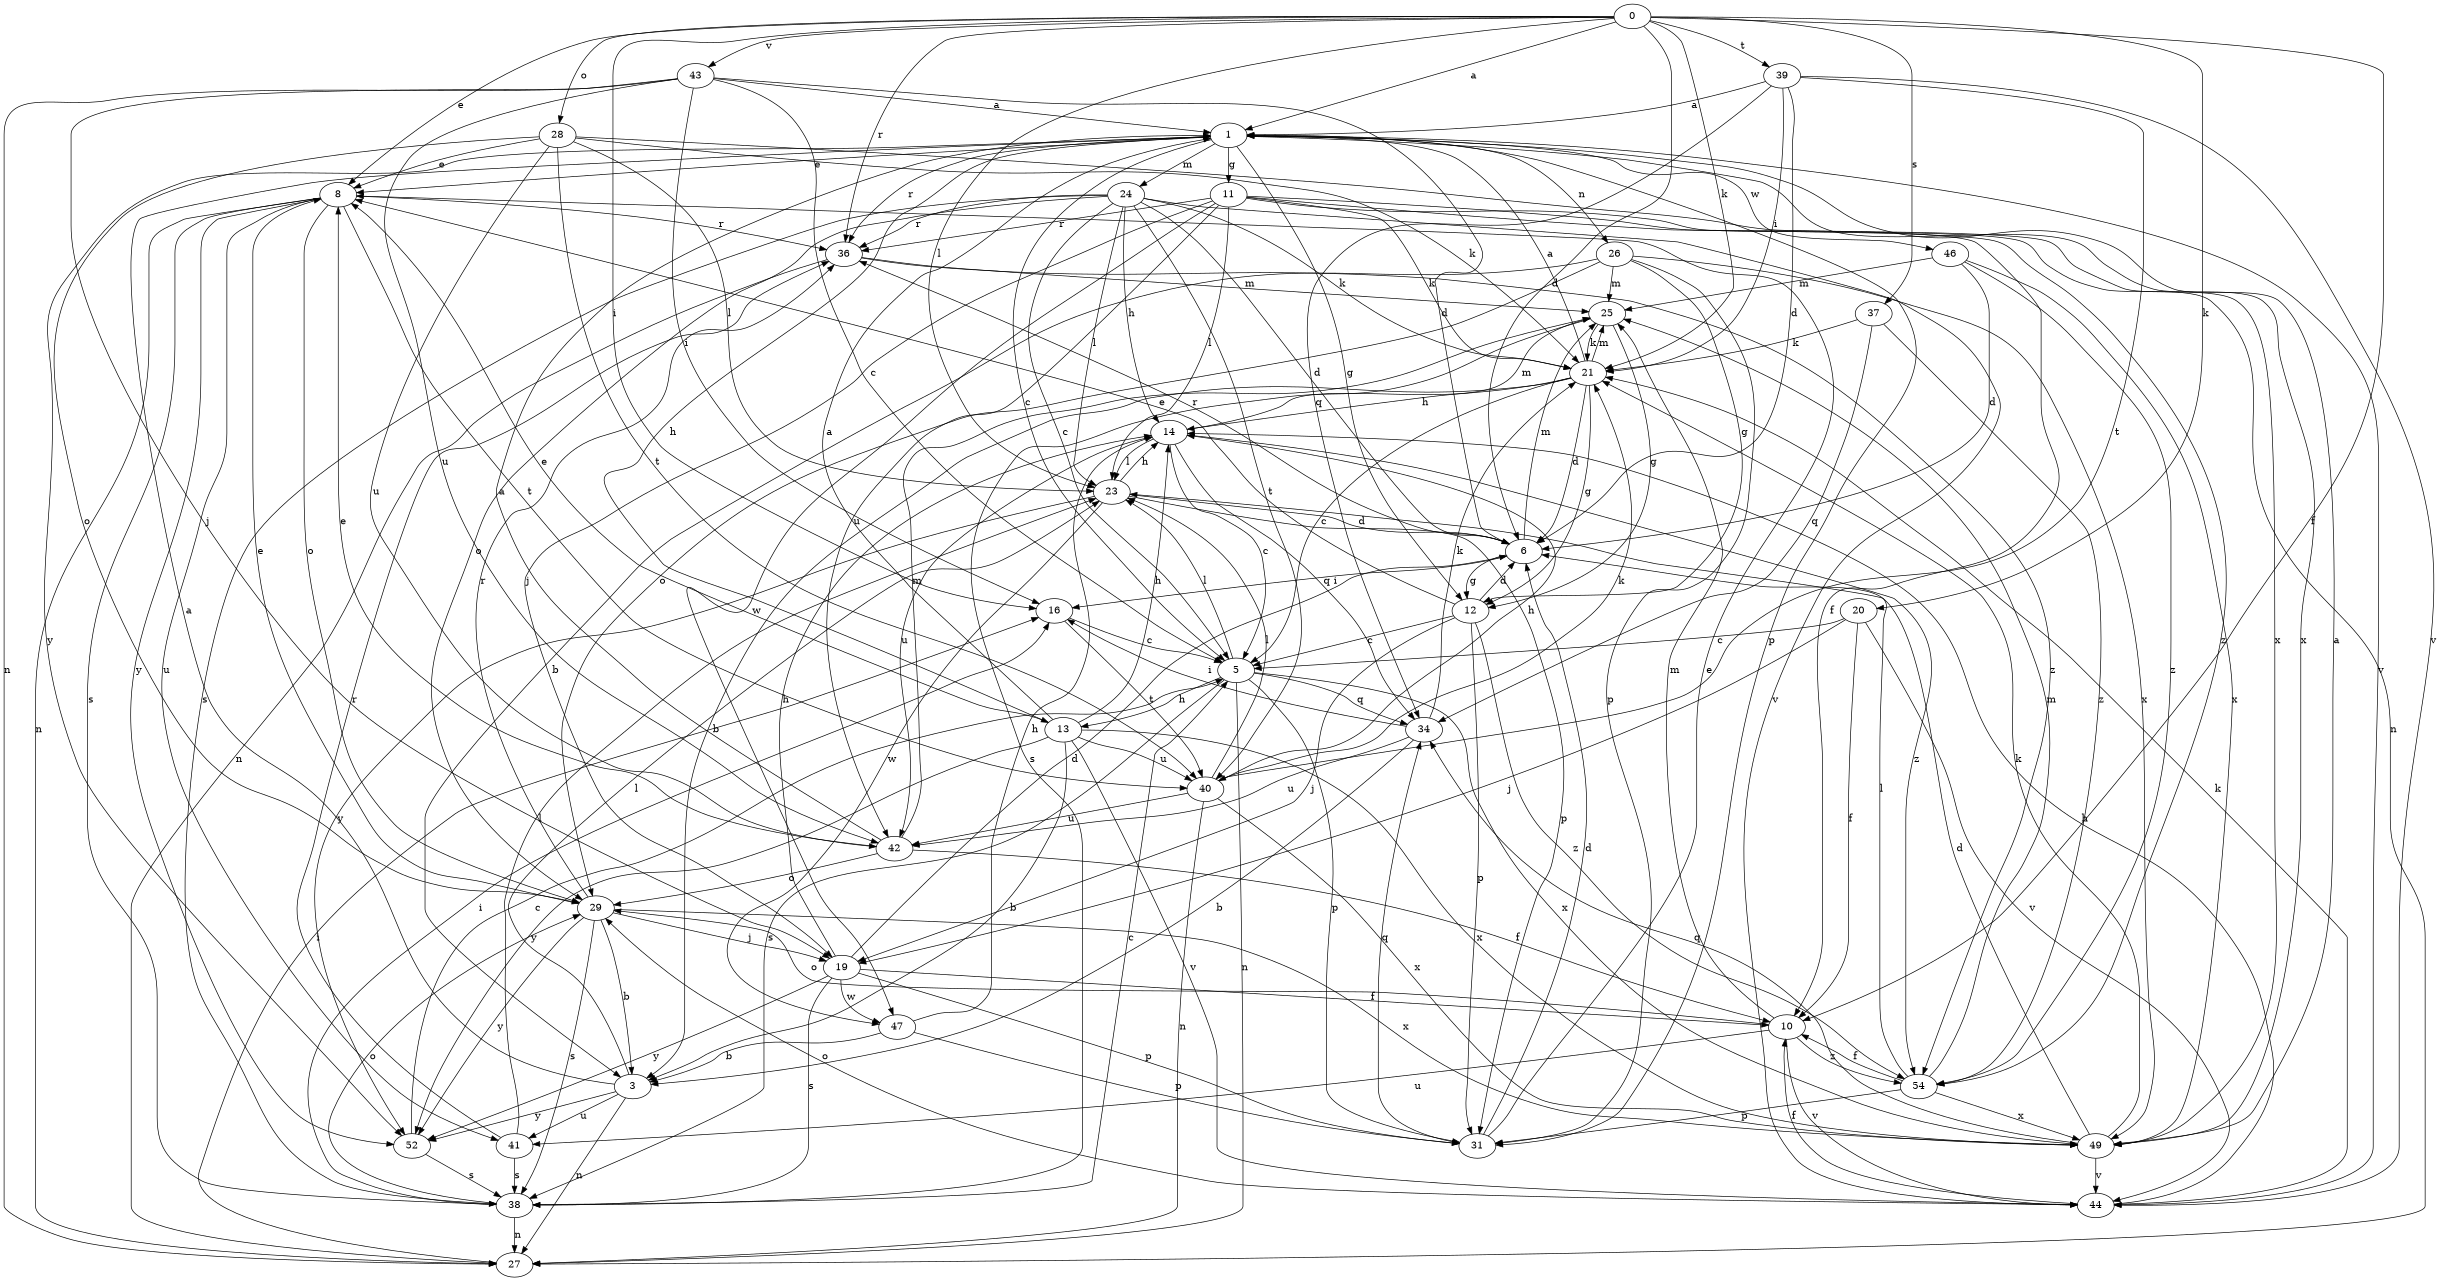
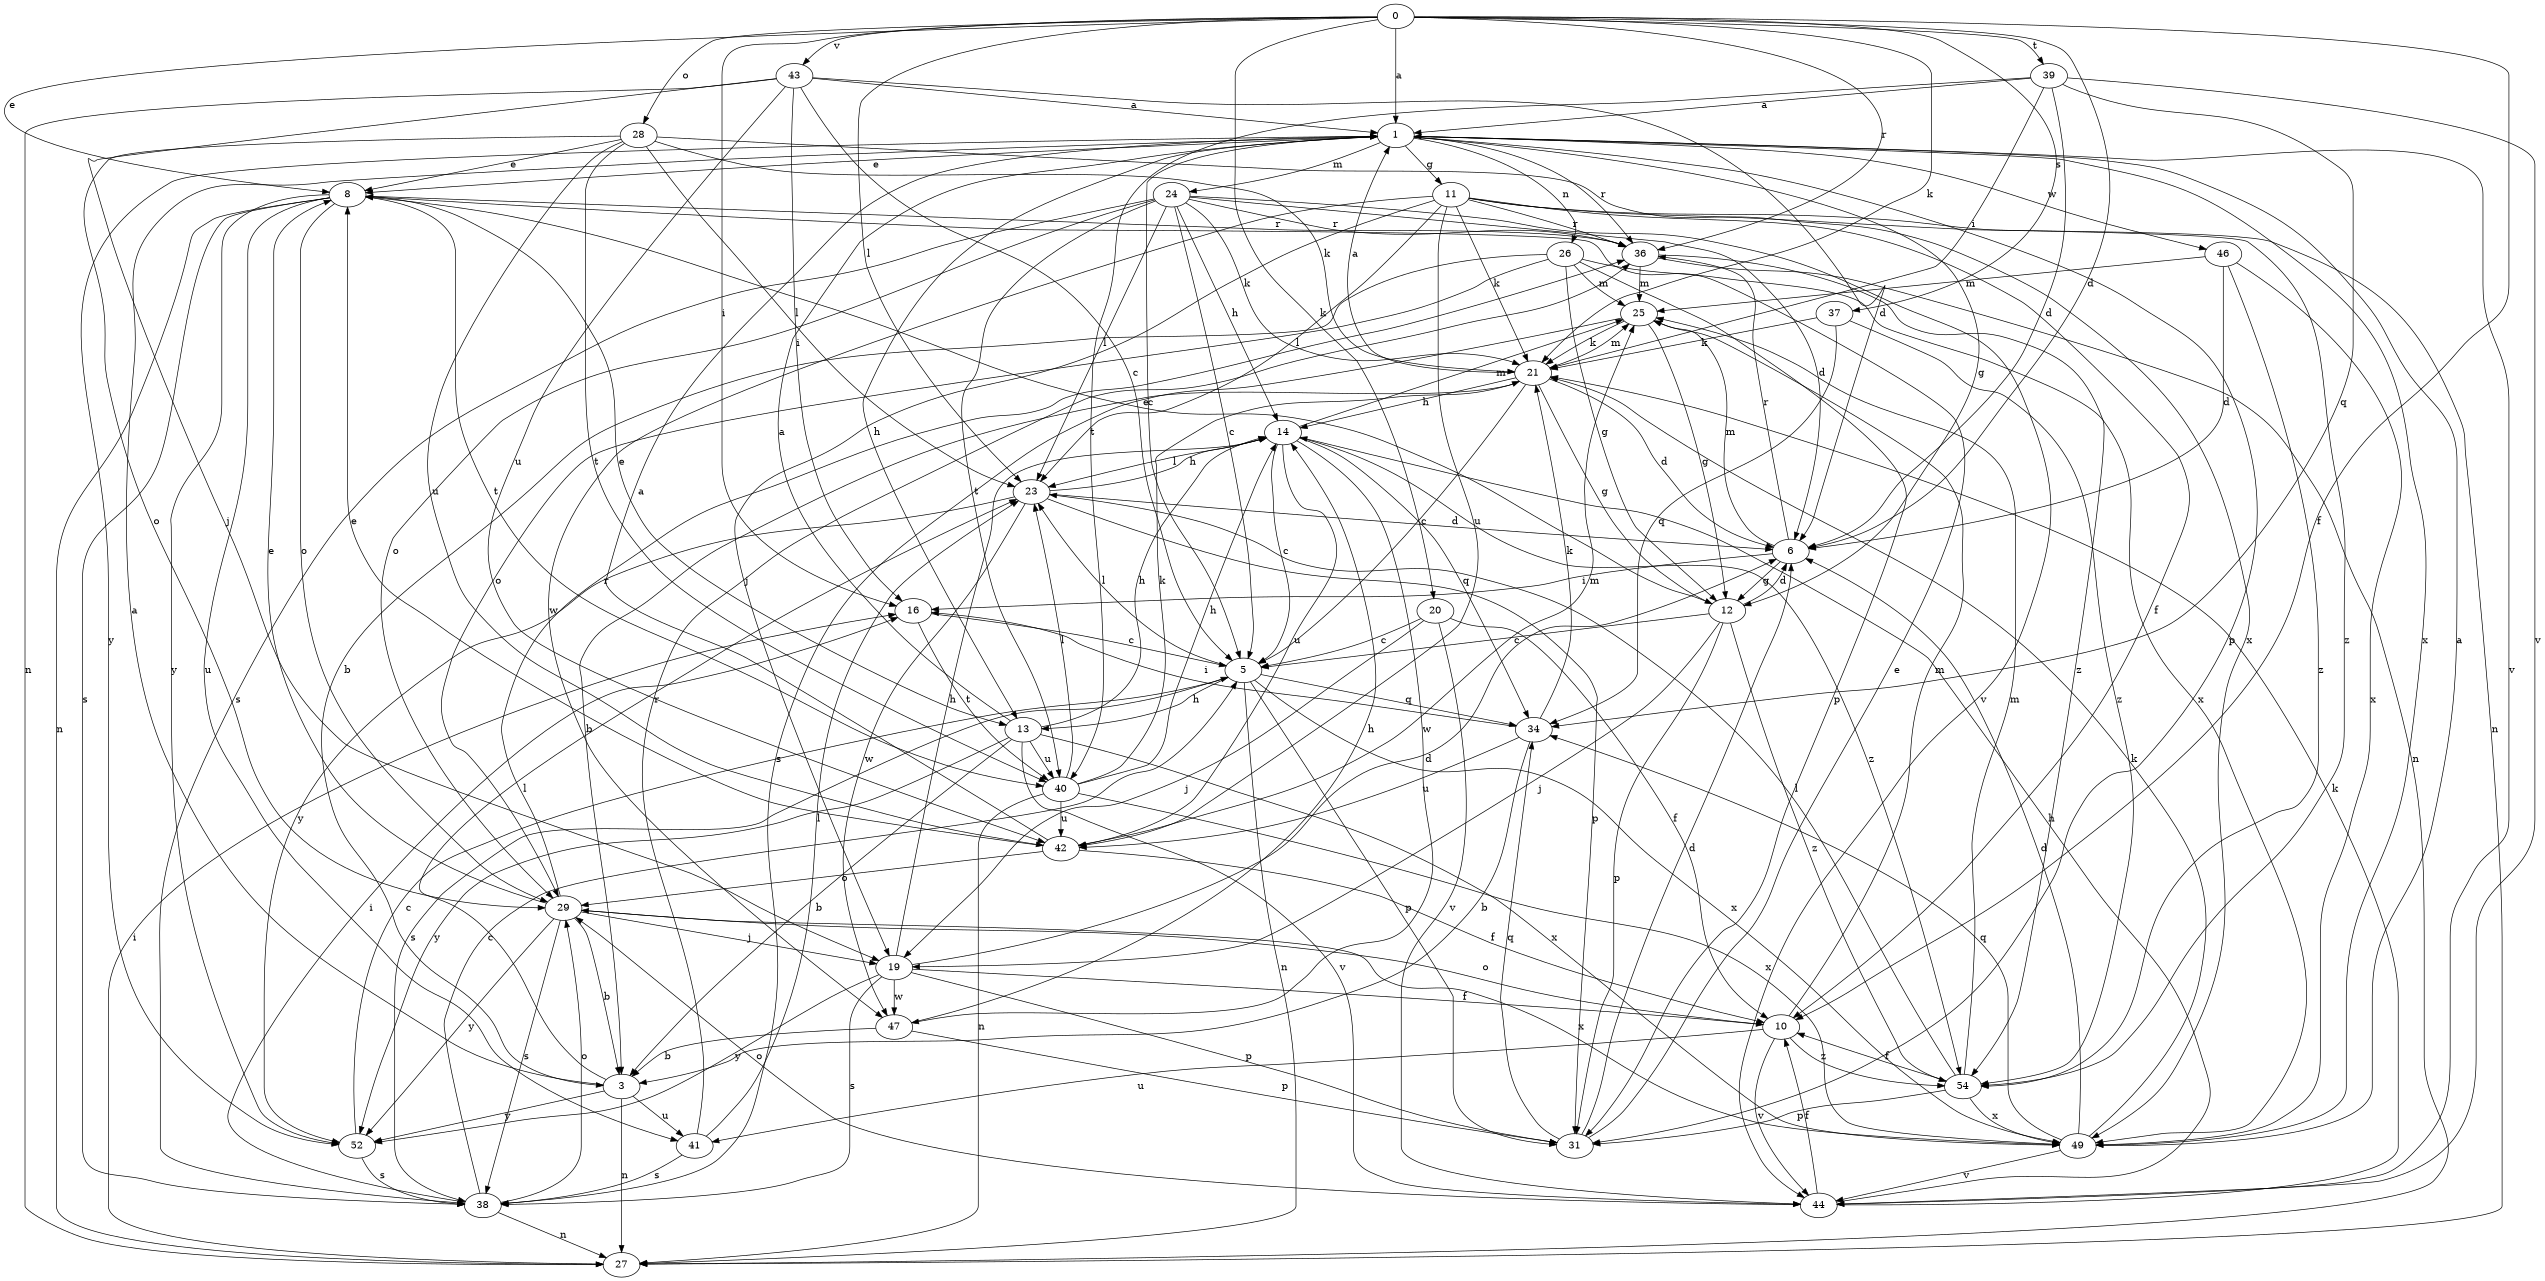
edge "13" -> "8": reversed
edge "14" -> "47": added, label "w"
